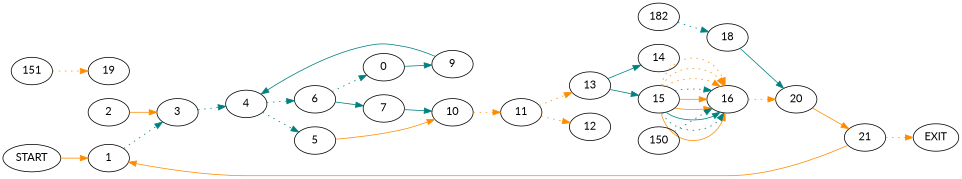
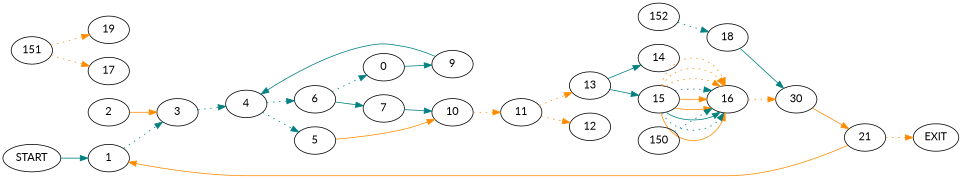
node "182": label "182" -> "152"
node "17": added
node "20": label "20" -> "30"
edge "START" -> "1": color darkorange -> teal
